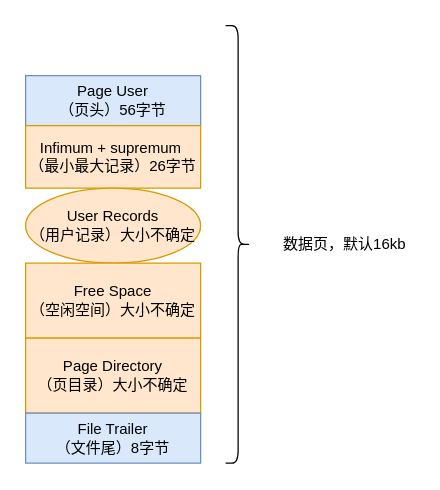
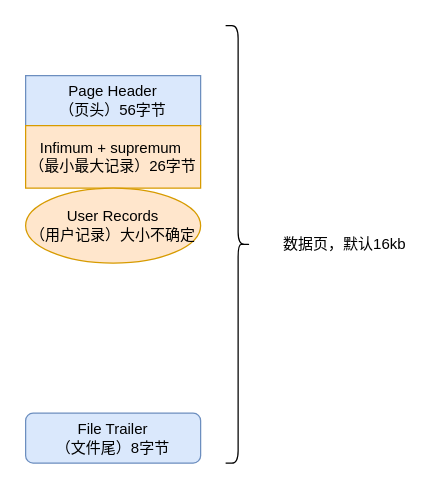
node "Page User （页头）56字节": label "Page User （页头）56字节" -> "Page Header （页头）56字节"
node "Free Space （空闲空间）大小不确定": removed
node "Page Directory （页目录）大小不确定": removed
node "File Trailer （文件尾）8字节": shape rectangle -> rounded rectangle
